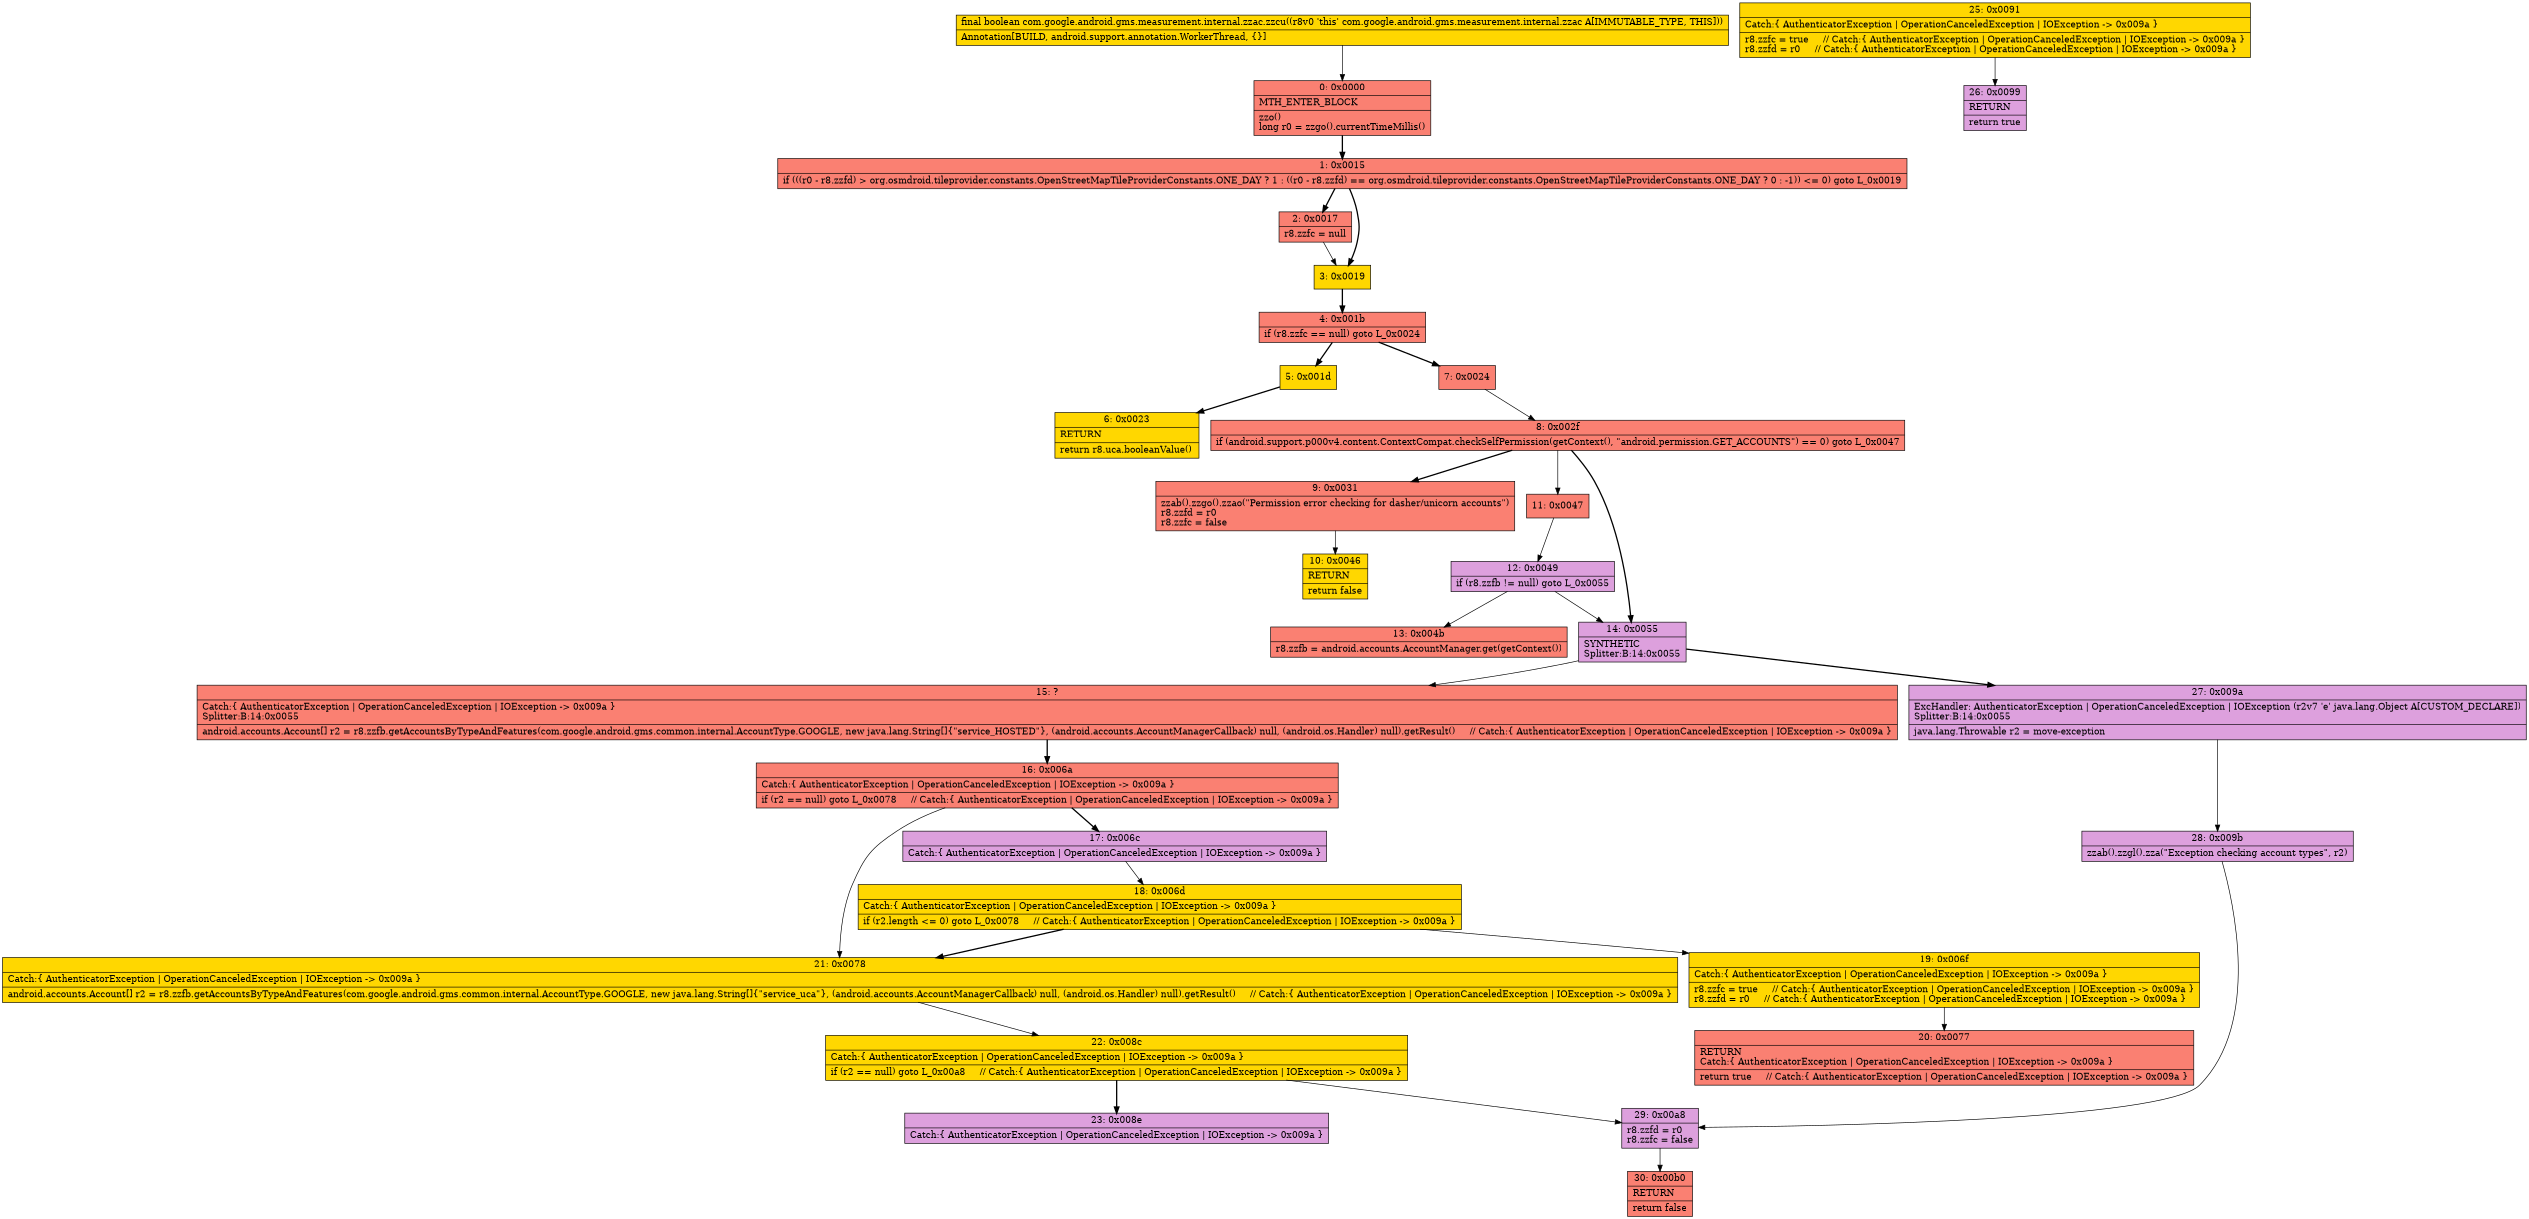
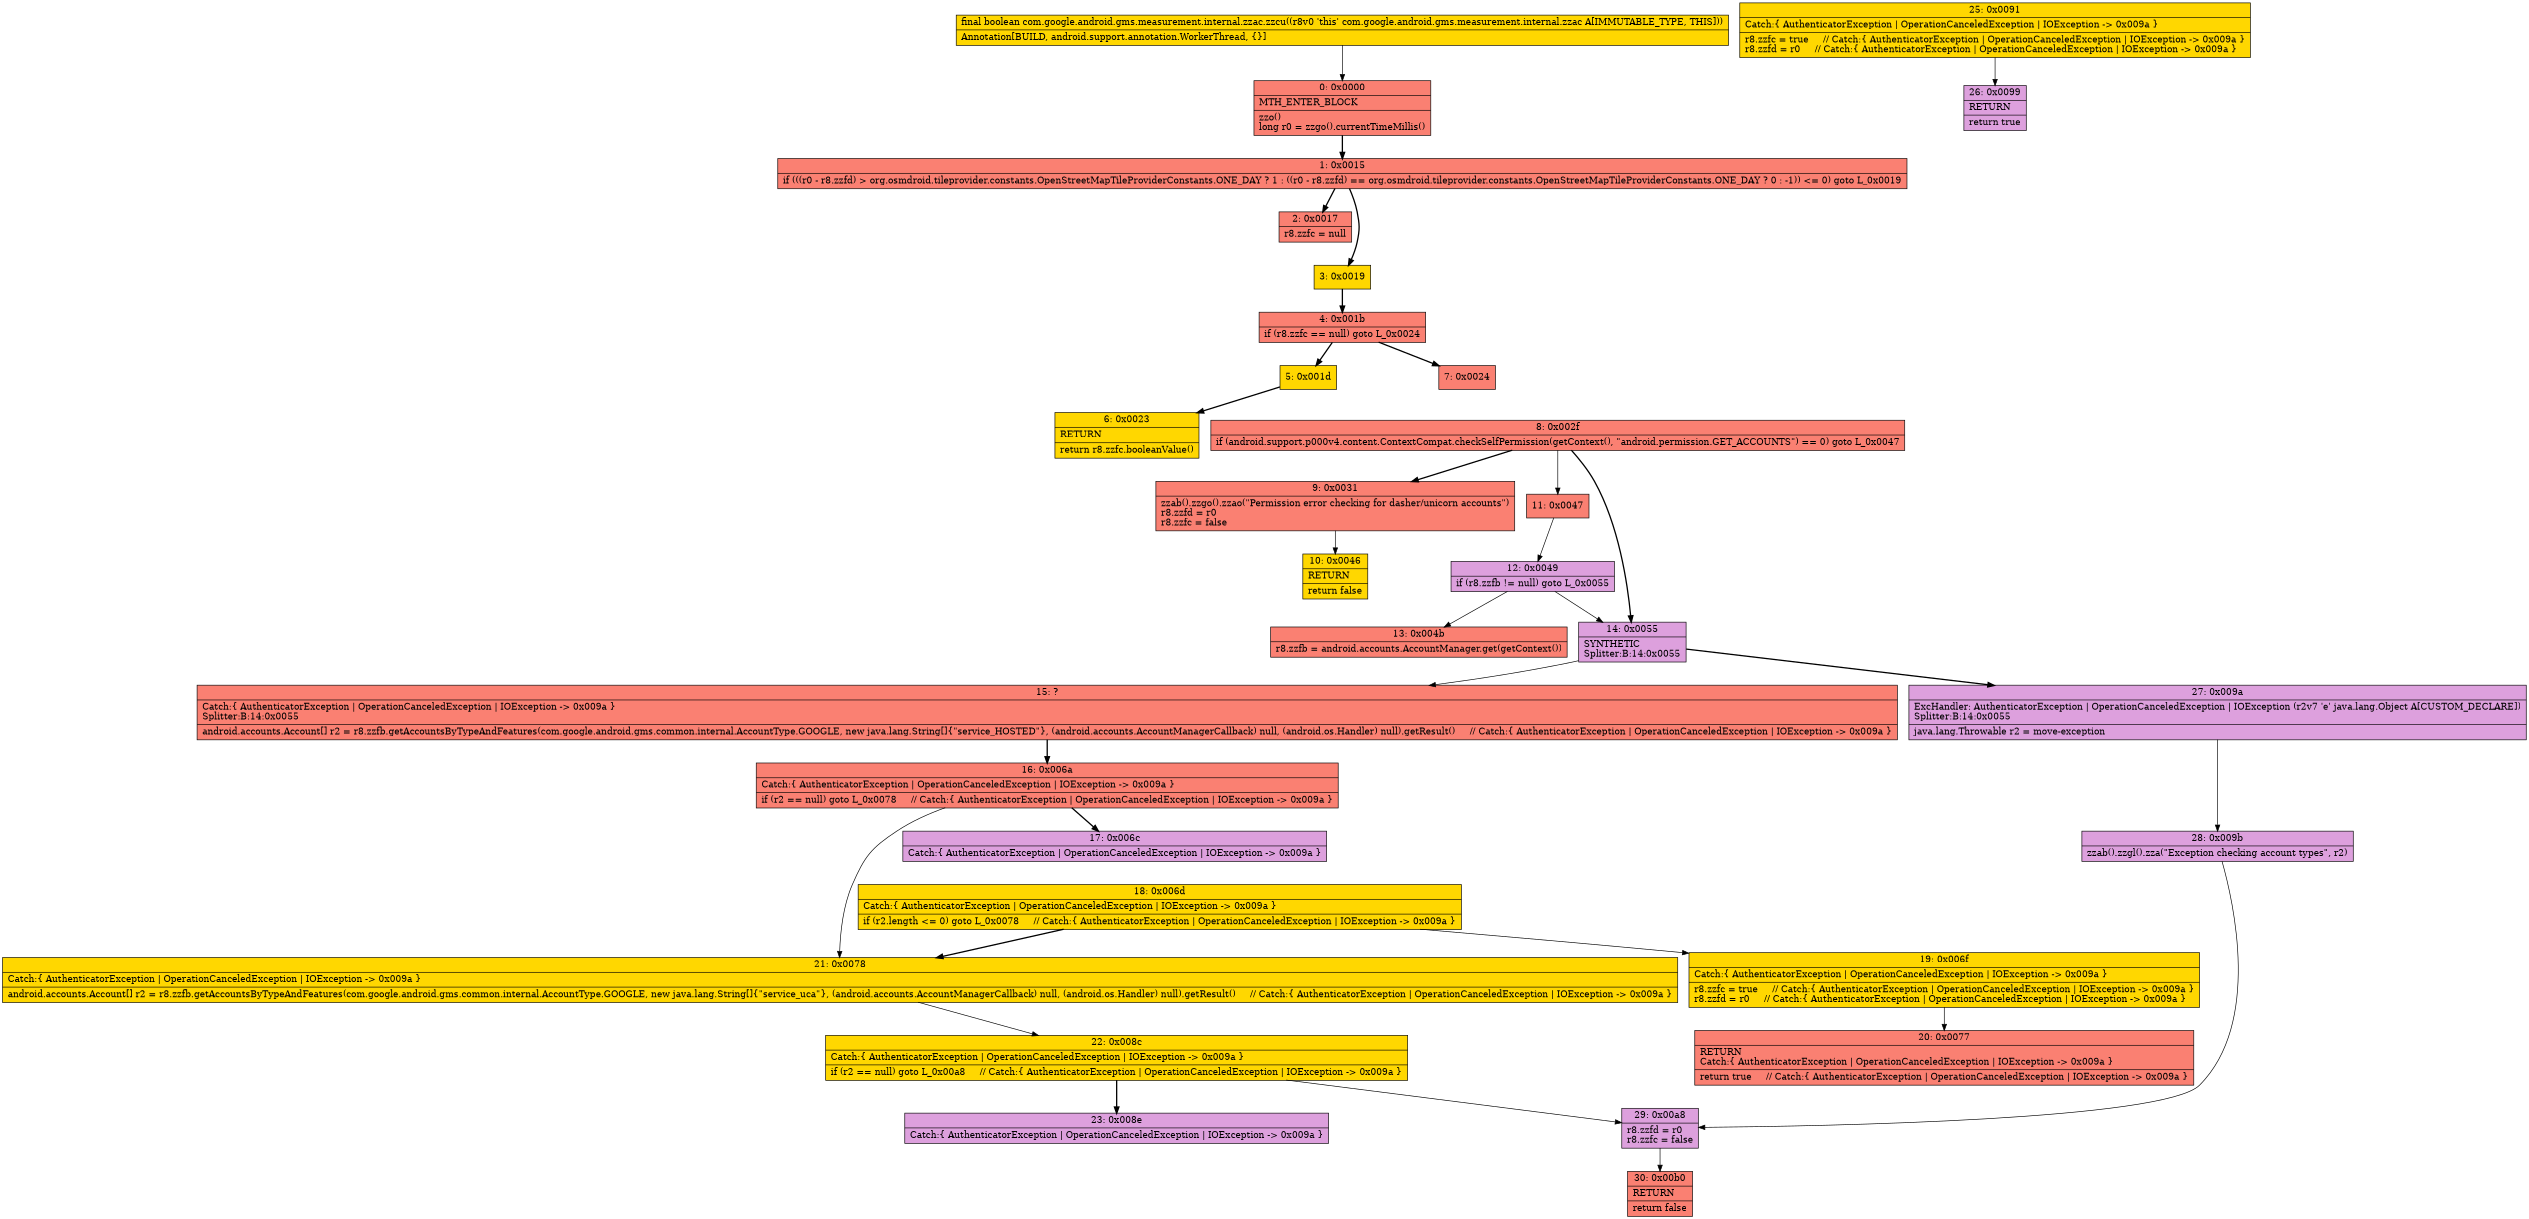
edge "2: 0x0017" -> "3: 0x0019": removed
edge "7: 0x0024" -> "8: 0x002f": removed
node "6: 0x0023": text "return r8.uca.booleanValue()" -> "return r8.zzfc.booleanValue()"
edge "17: 0x006c" -> "18: 0x006d": removed
